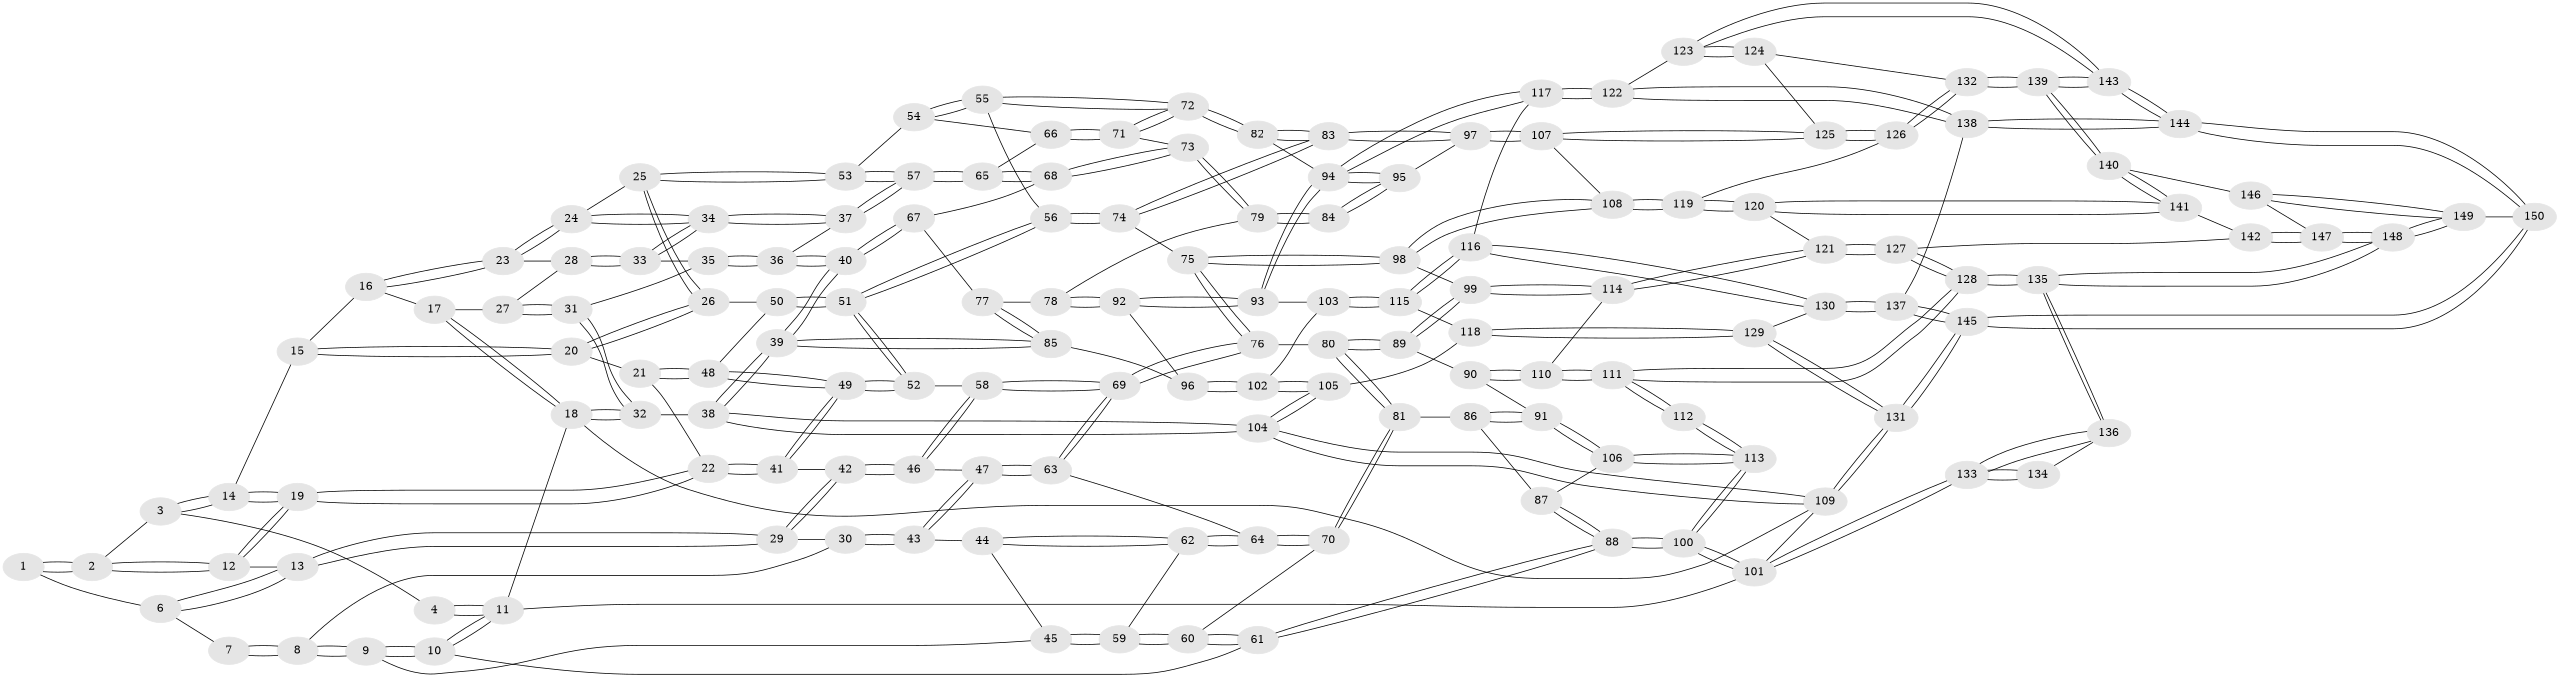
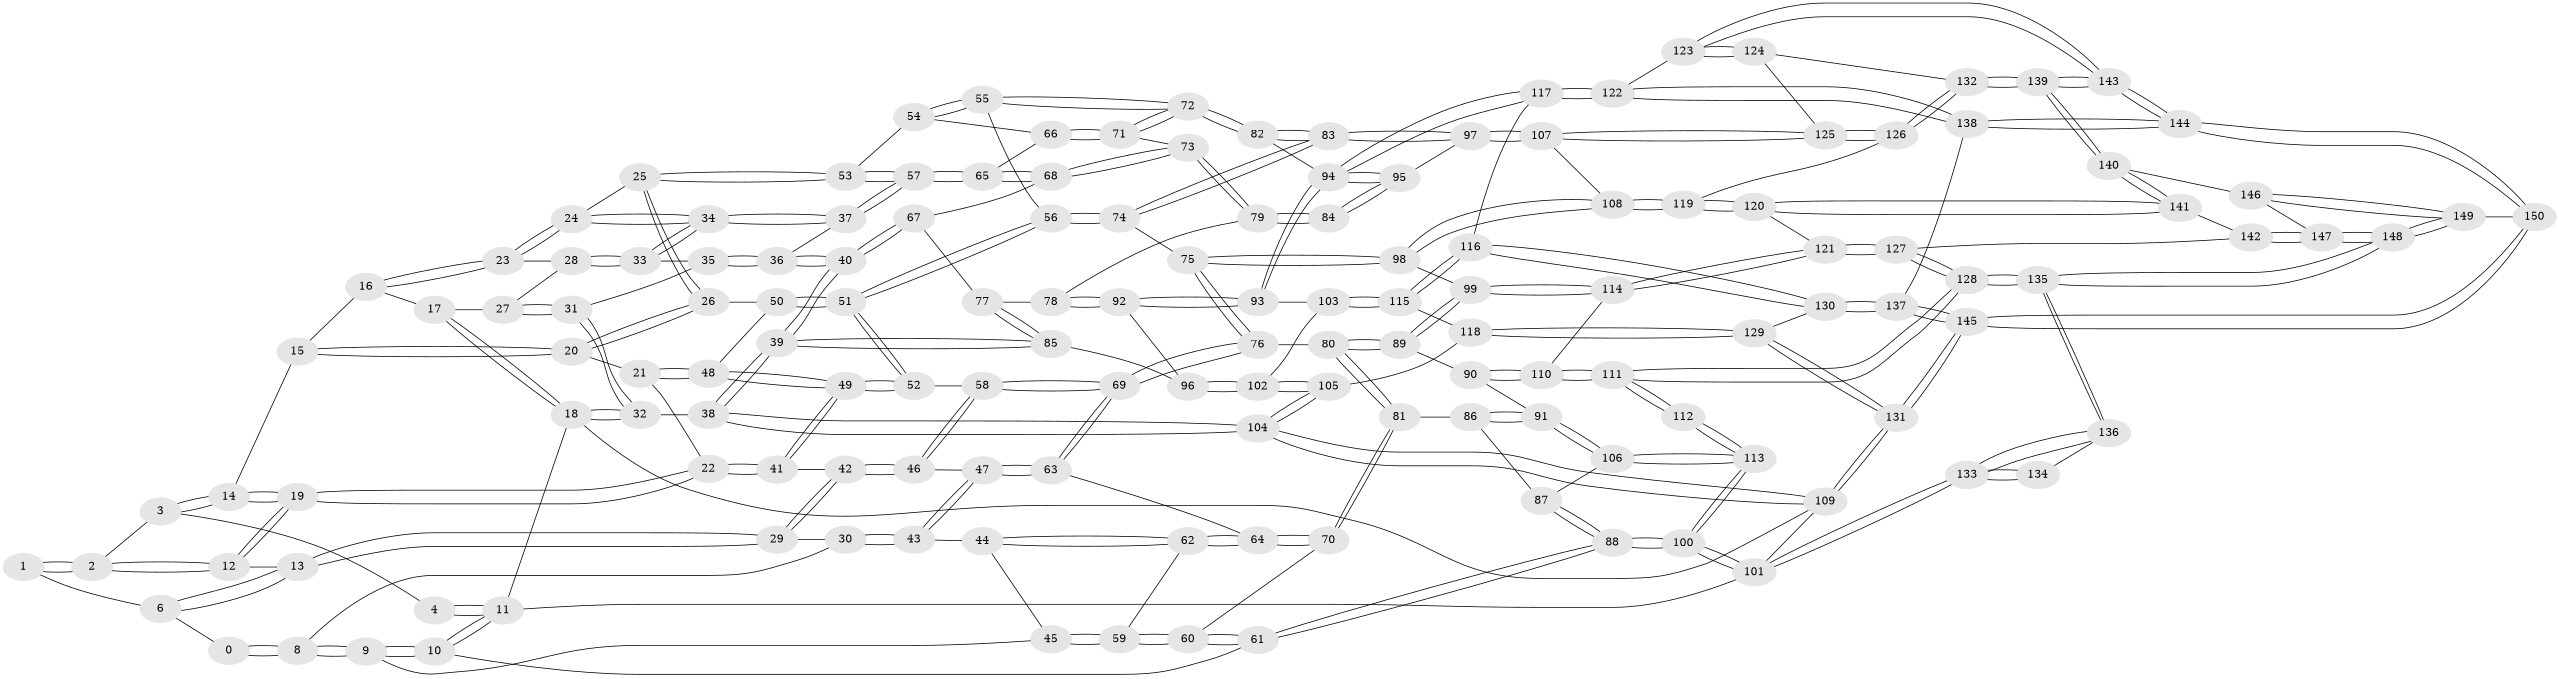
node "7": label "7" -> "0"
